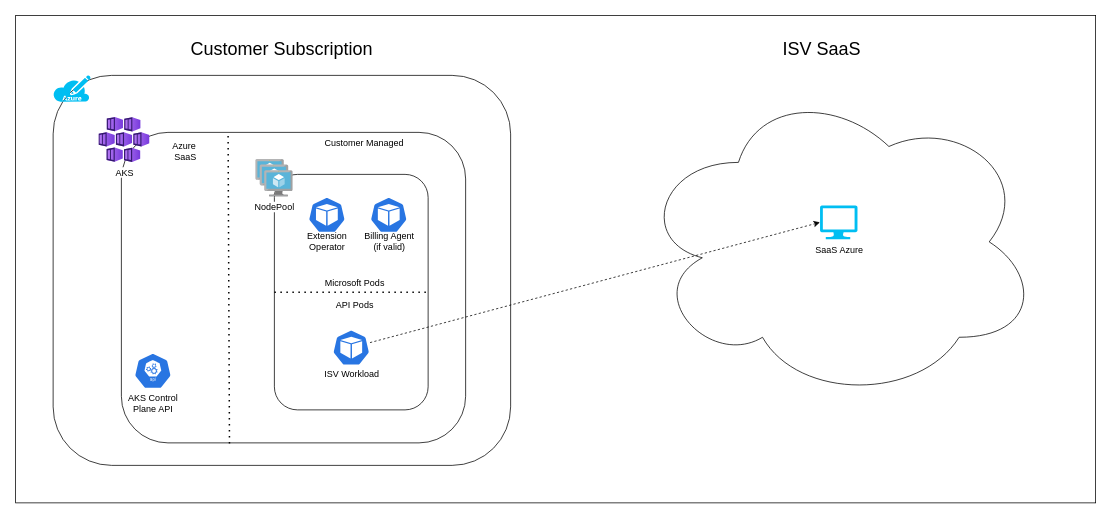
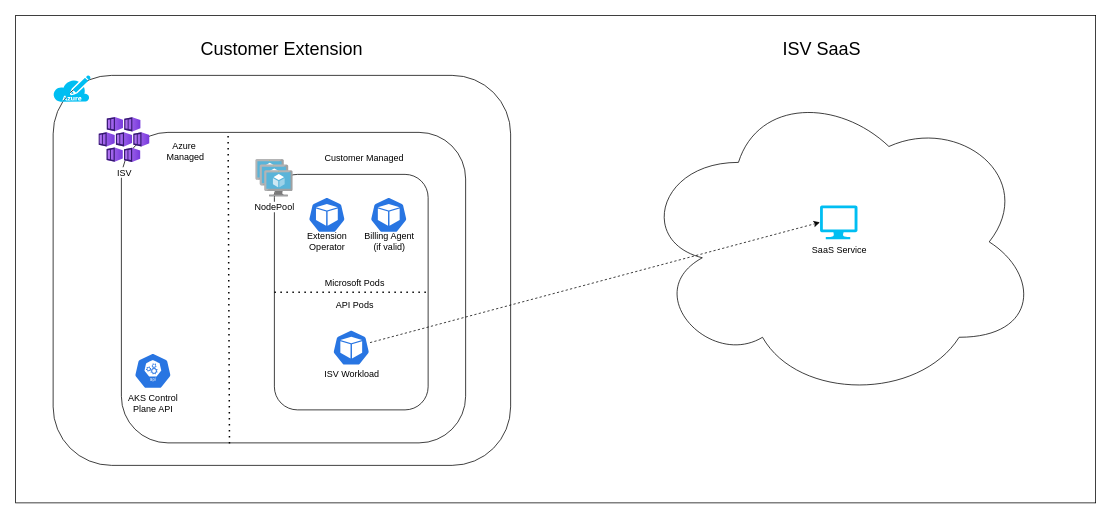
node "Customer Subscription": label "Customer Subscription" -> "Customer Extension"
node "Customer Managed": moved (364, 144) -> (364, 159)
node "Azure SaaS": label "Azure SaaS" -> "Azure Managed"
node "AKS": label "AKS" -> "ISV"
node "SaaS Azure": label "SaaS Azure" -> "SaaS Service"
